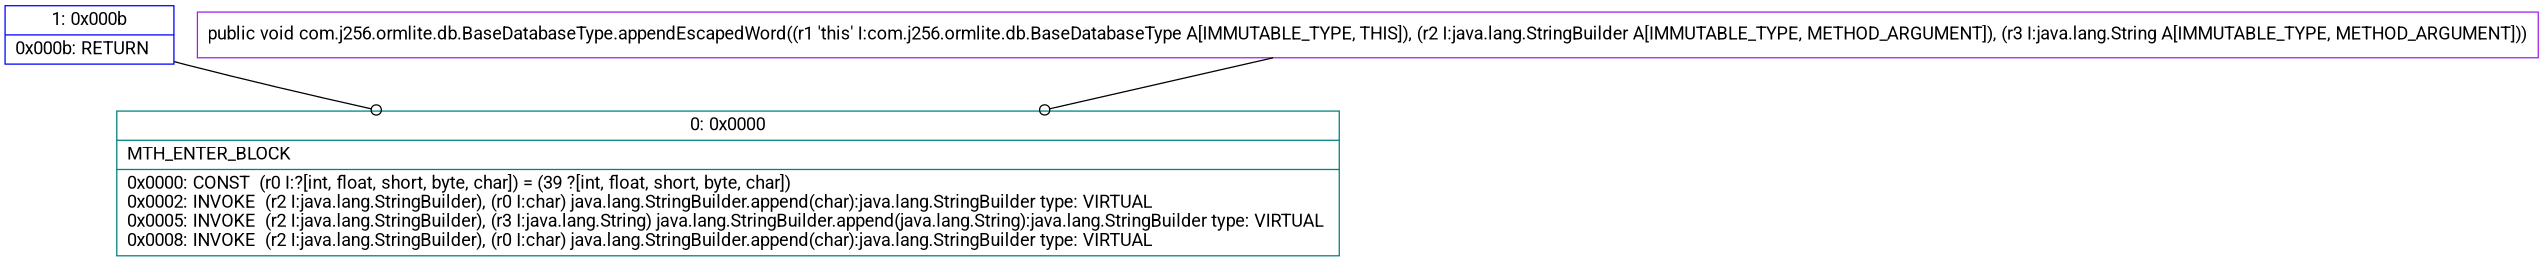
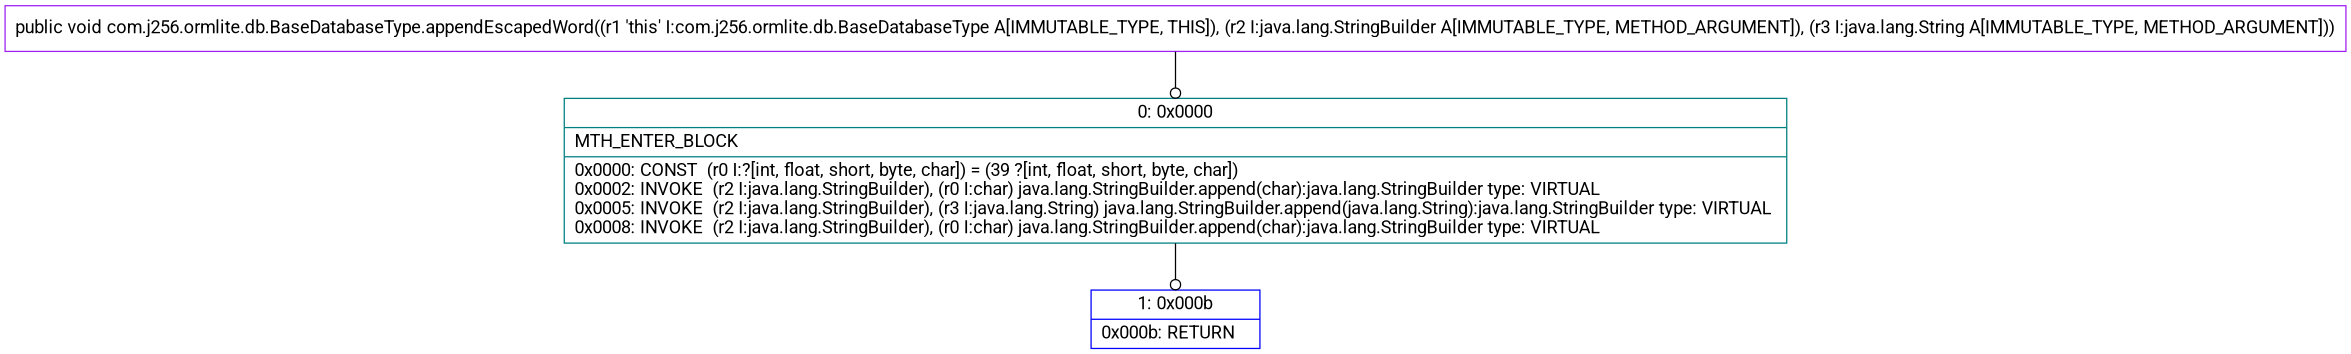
edge "1: 0x000b" -> "0: 0x0000": reversed
